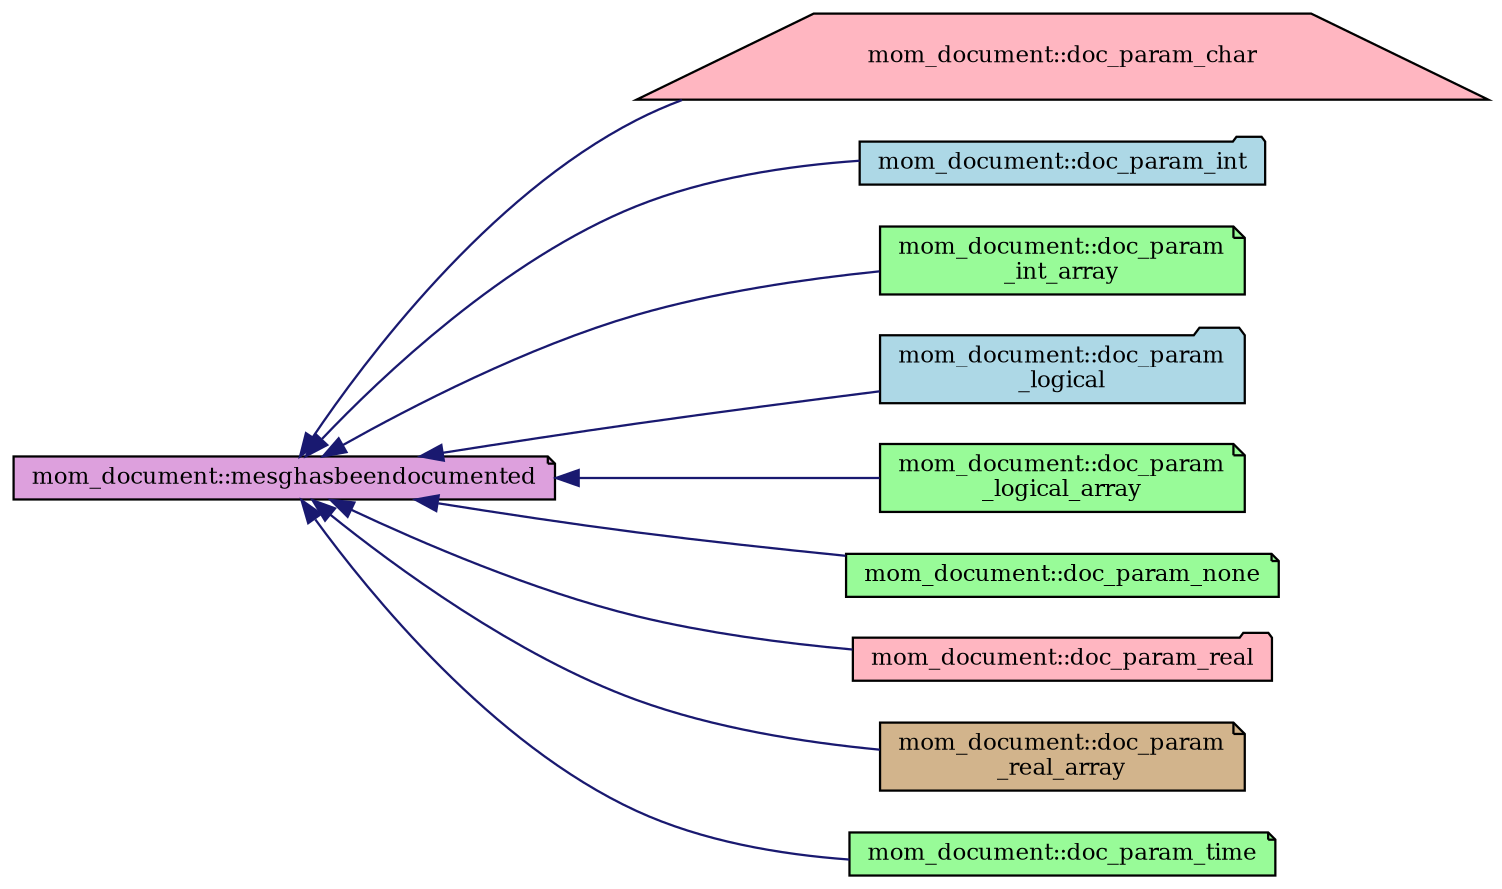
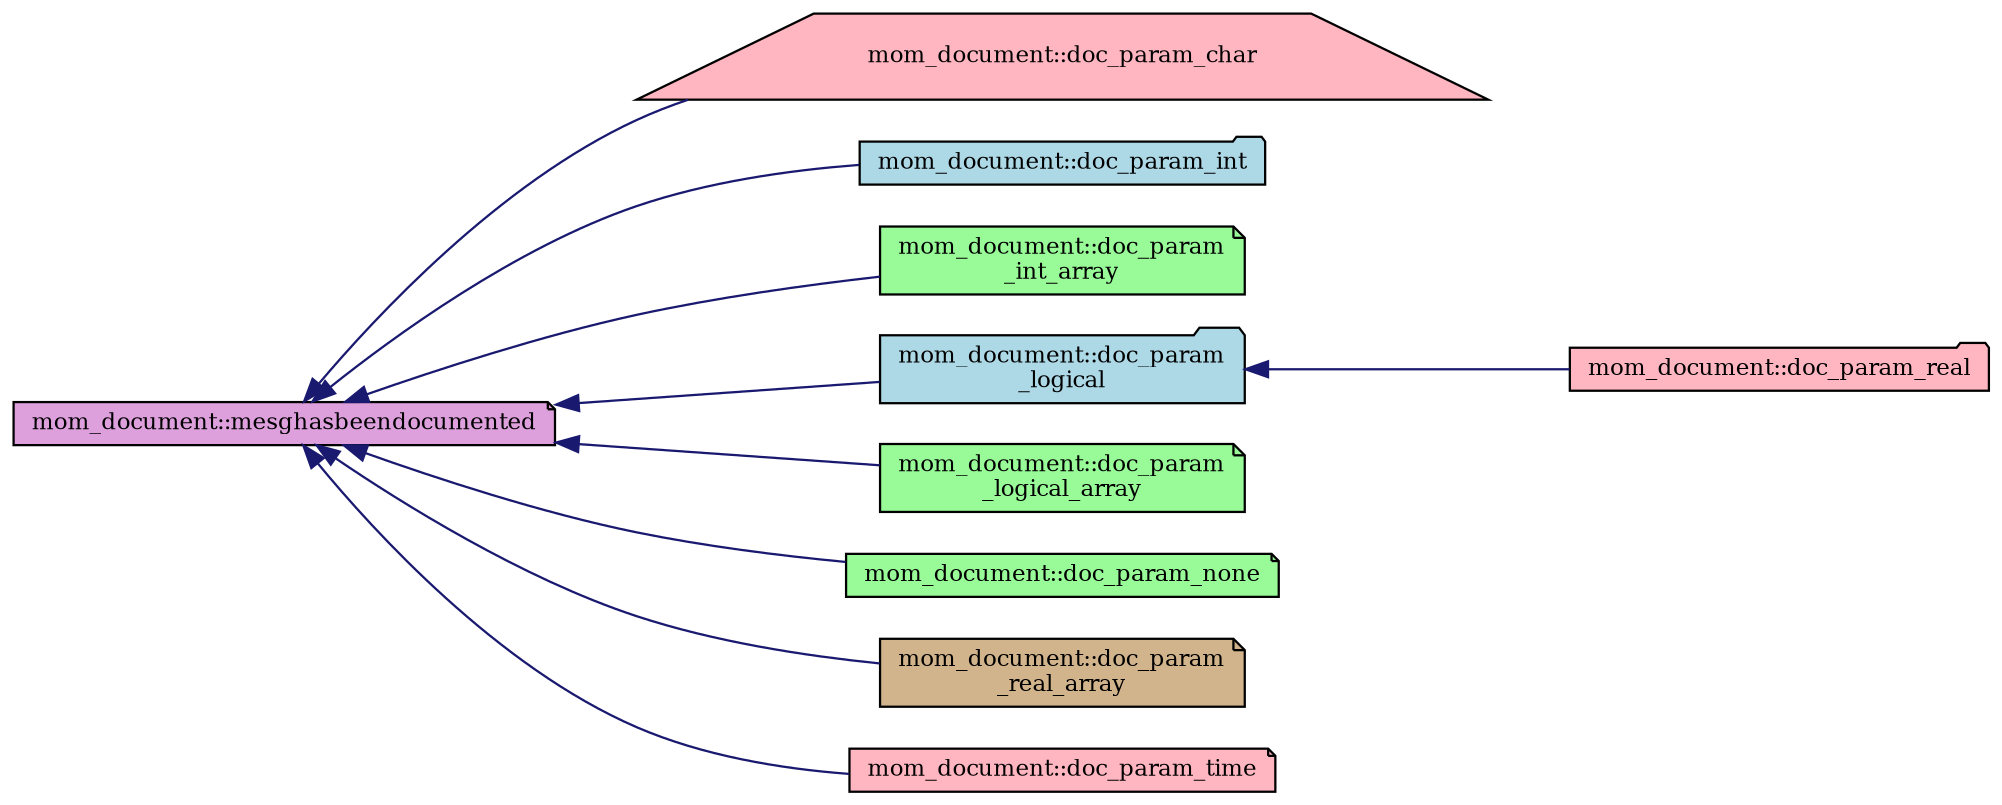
edge "mom_document::doc_param_real" -> "mom_document::mesghasbeendocumented": now "mom_document::doc_param_real" -> "mom_document::doc_param _logical"
node "mom_document::doc_param_time": fillcolor palegreen -> lightpink
